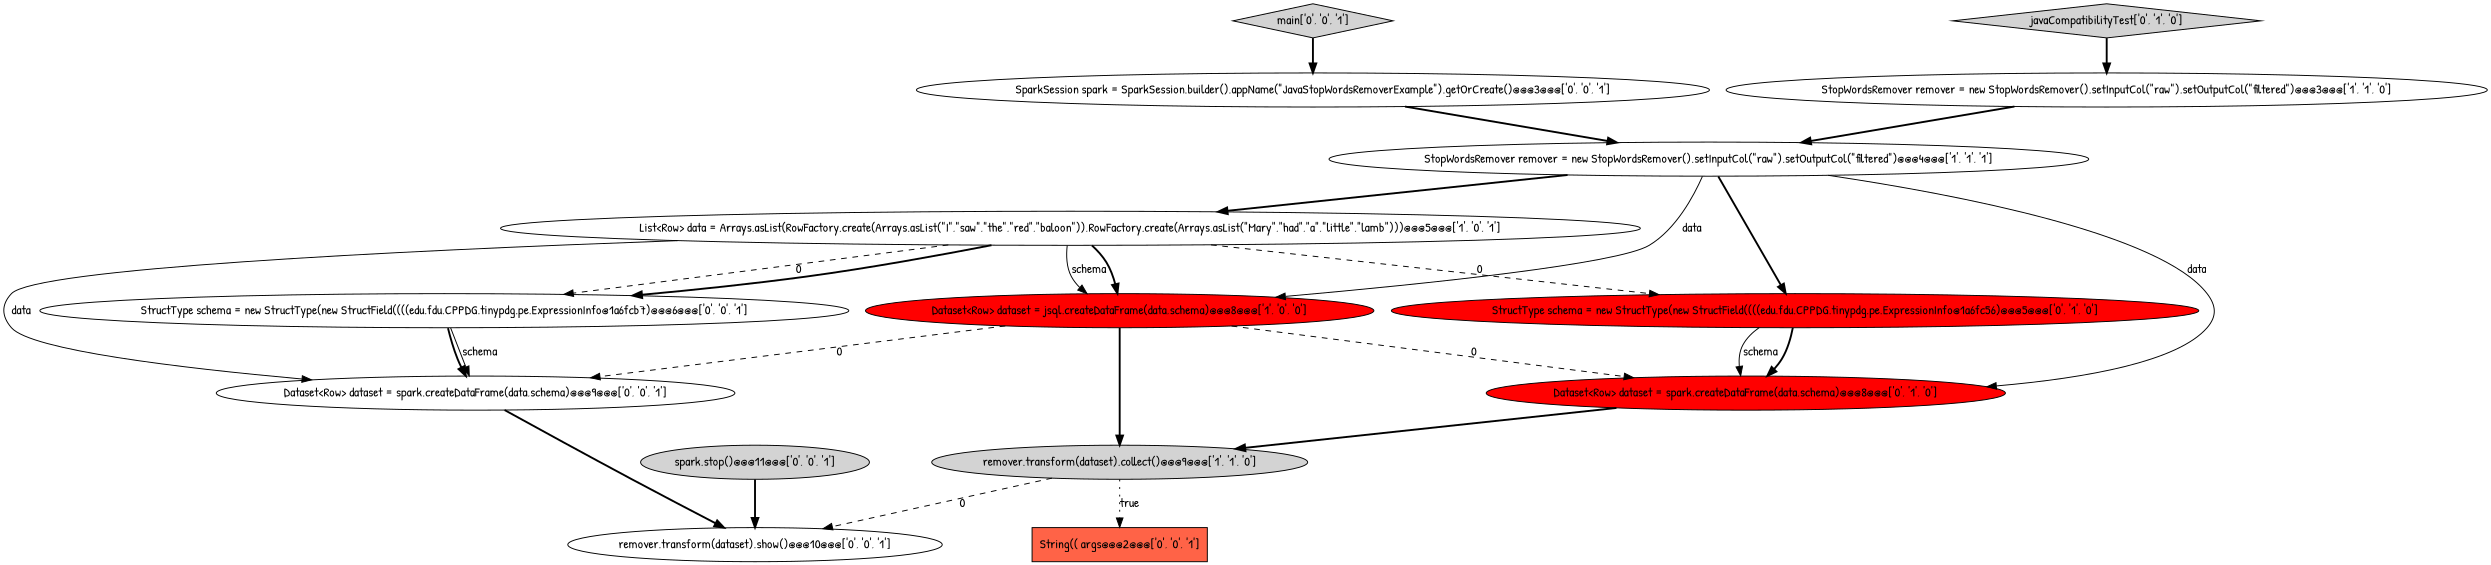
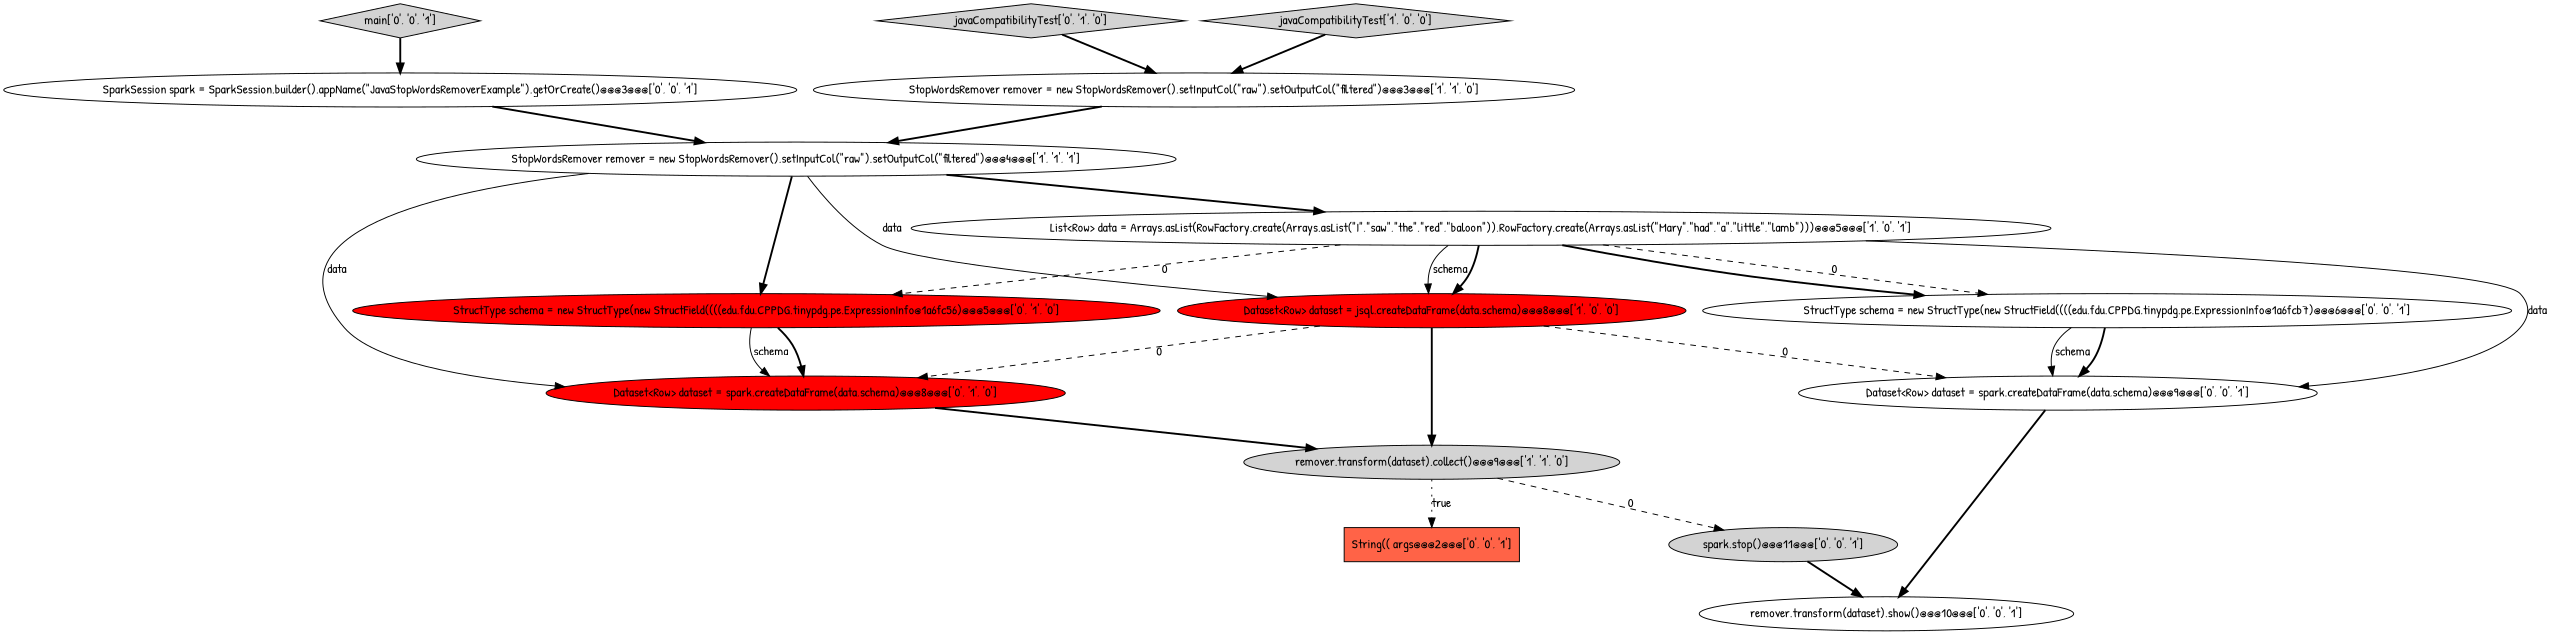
node "javaCompatibilityTest['1', '0', '0']": added
edge "remover.transform(dataset).collect()@@@9@@@['1', '1', '0']" -> "remover.transform(dataset).show()@@@10@@@['0', '0', '1']": now "remover.transform(dataset).collect()@@@9@@@['1', '1', '0']" -> "spark.stop()@@@11@@@['0', '0', '1']"
